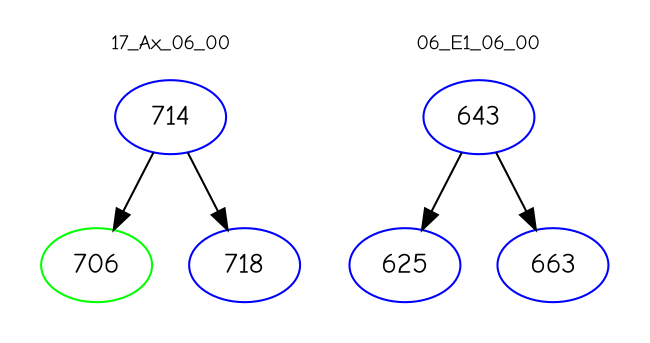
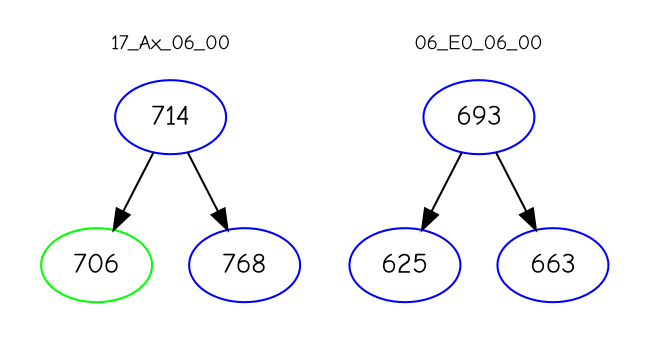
cluster "06_E1_06_00": label "06_E1_06_00" -> "06_E0_06_00"
node "643": label "643" -> "693"
node "718": label "718" -> "768"
